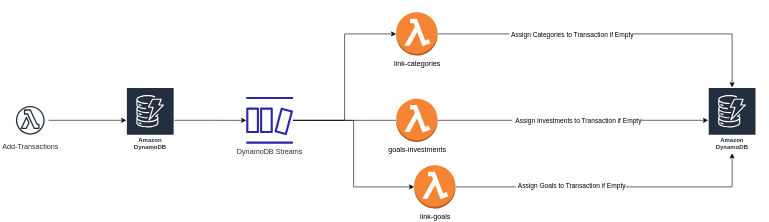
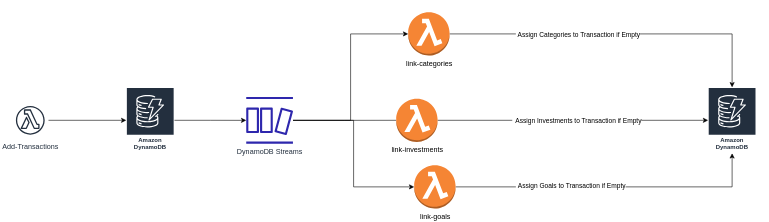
node "link-categories": moved (417, 34) -> (429, 34)
node "goals-investments": label "goals-investments" -> "link-investments"
